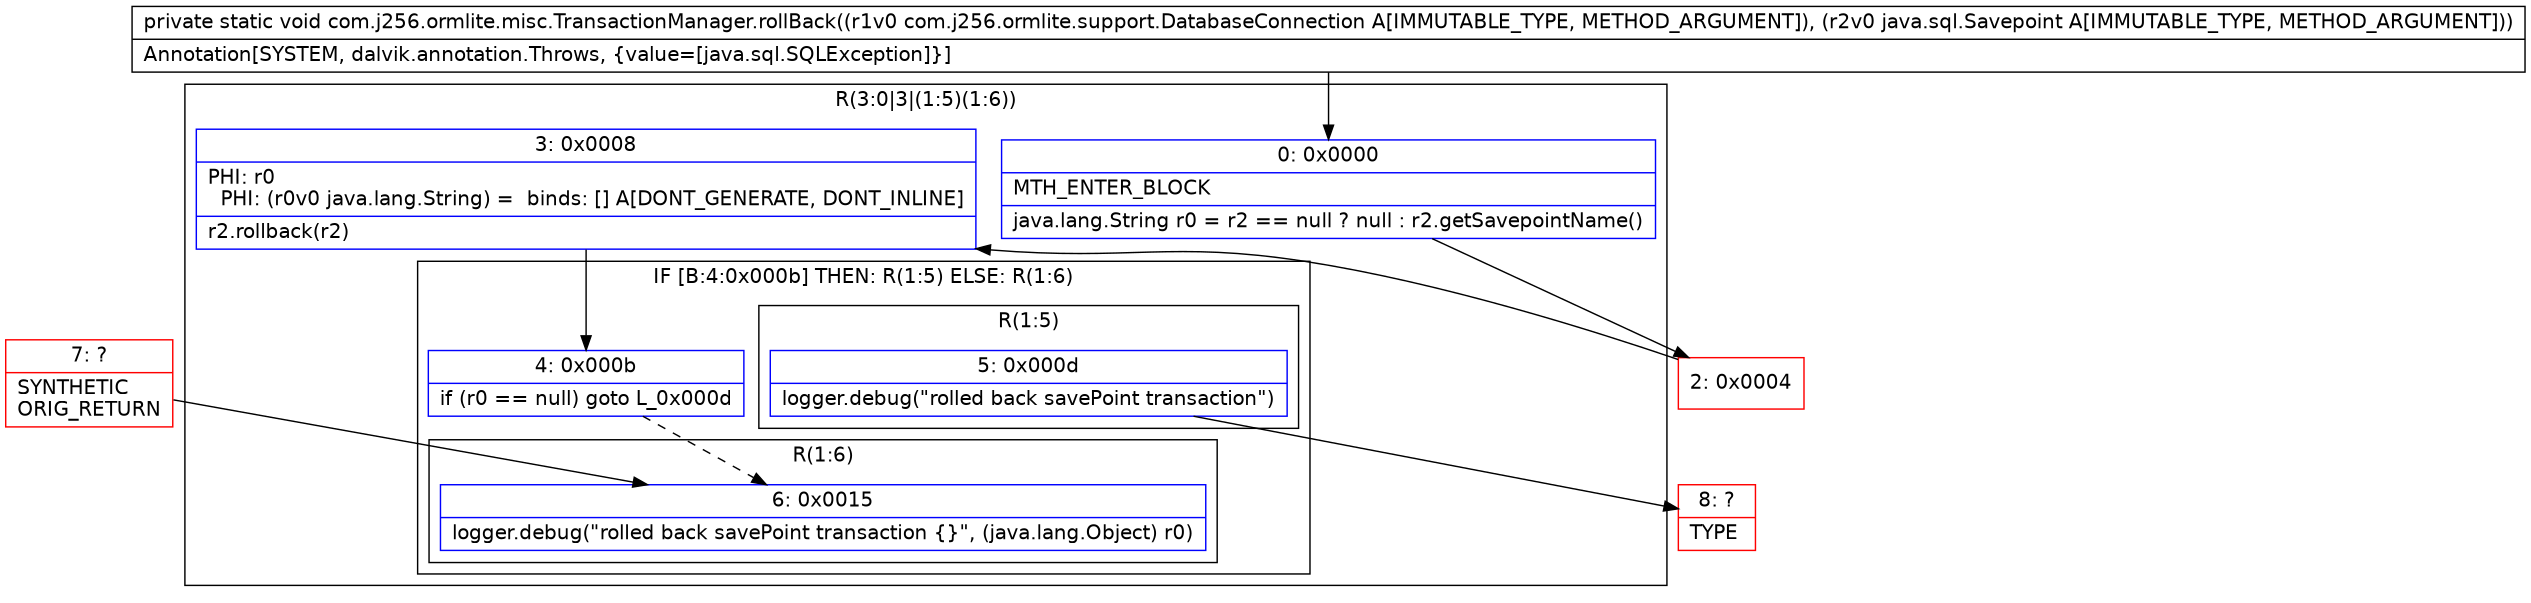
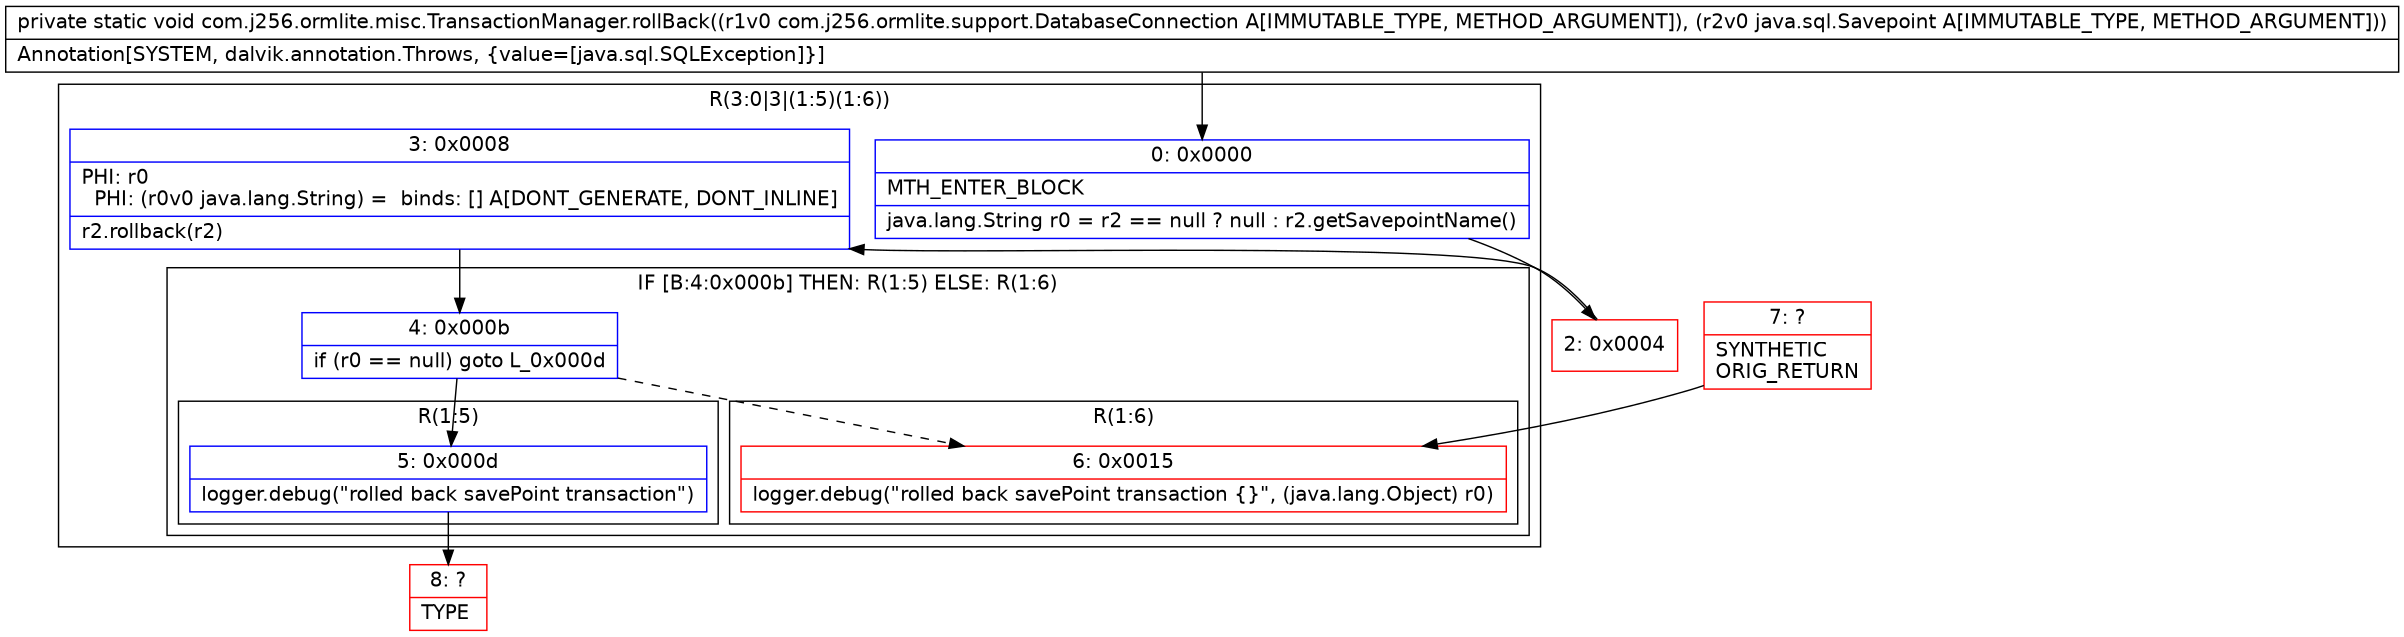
edge "4: 0x000b" -> "5: 0x000d": added
node "6: 0x0015": color blue -> red
